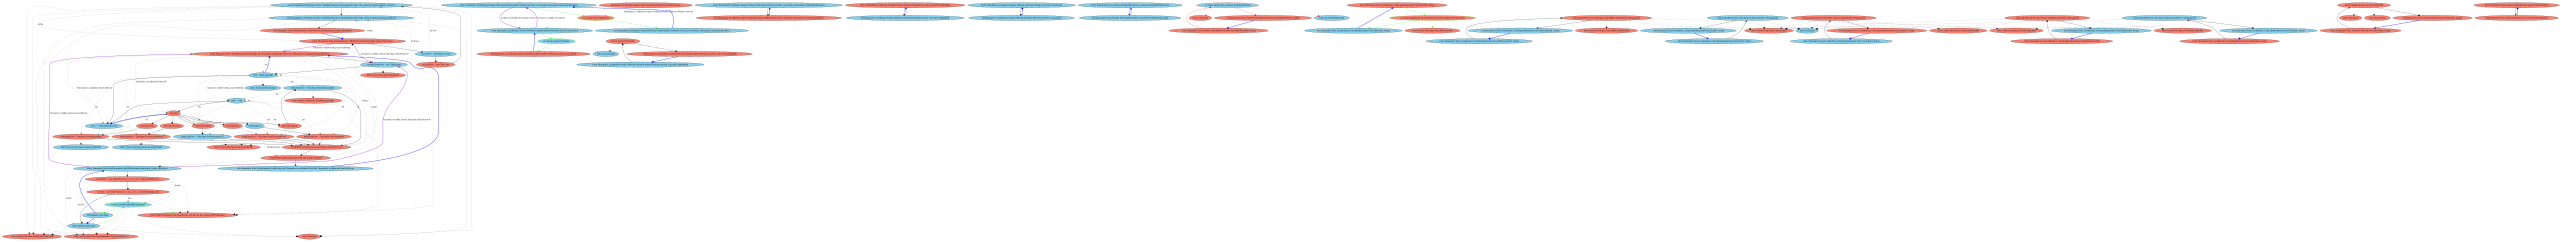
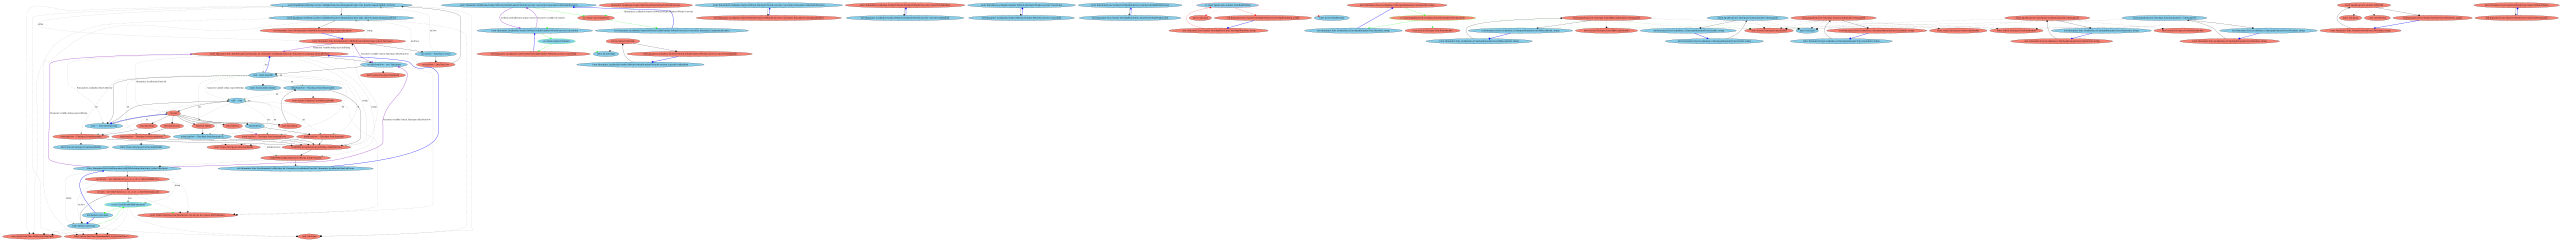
node "10: return Convert(number);": color green -> black
